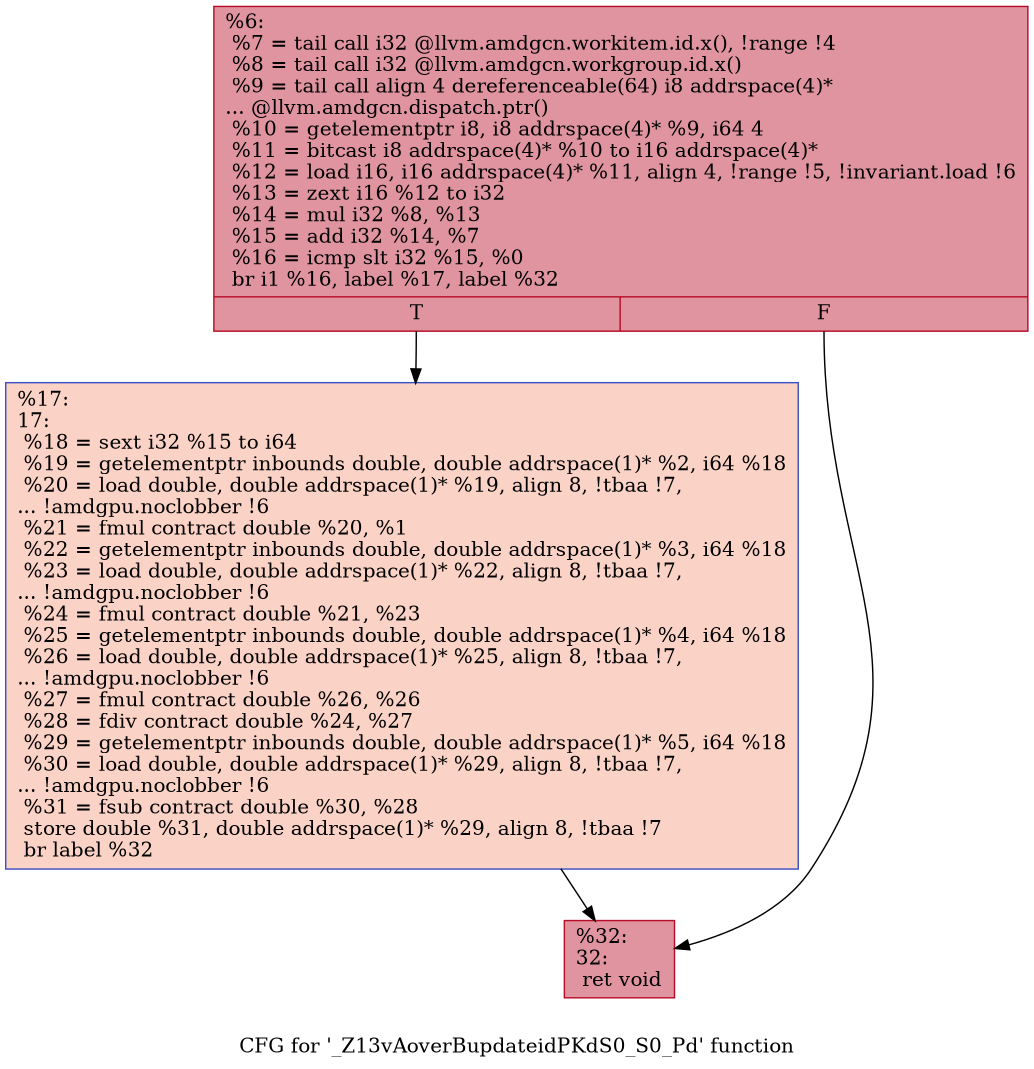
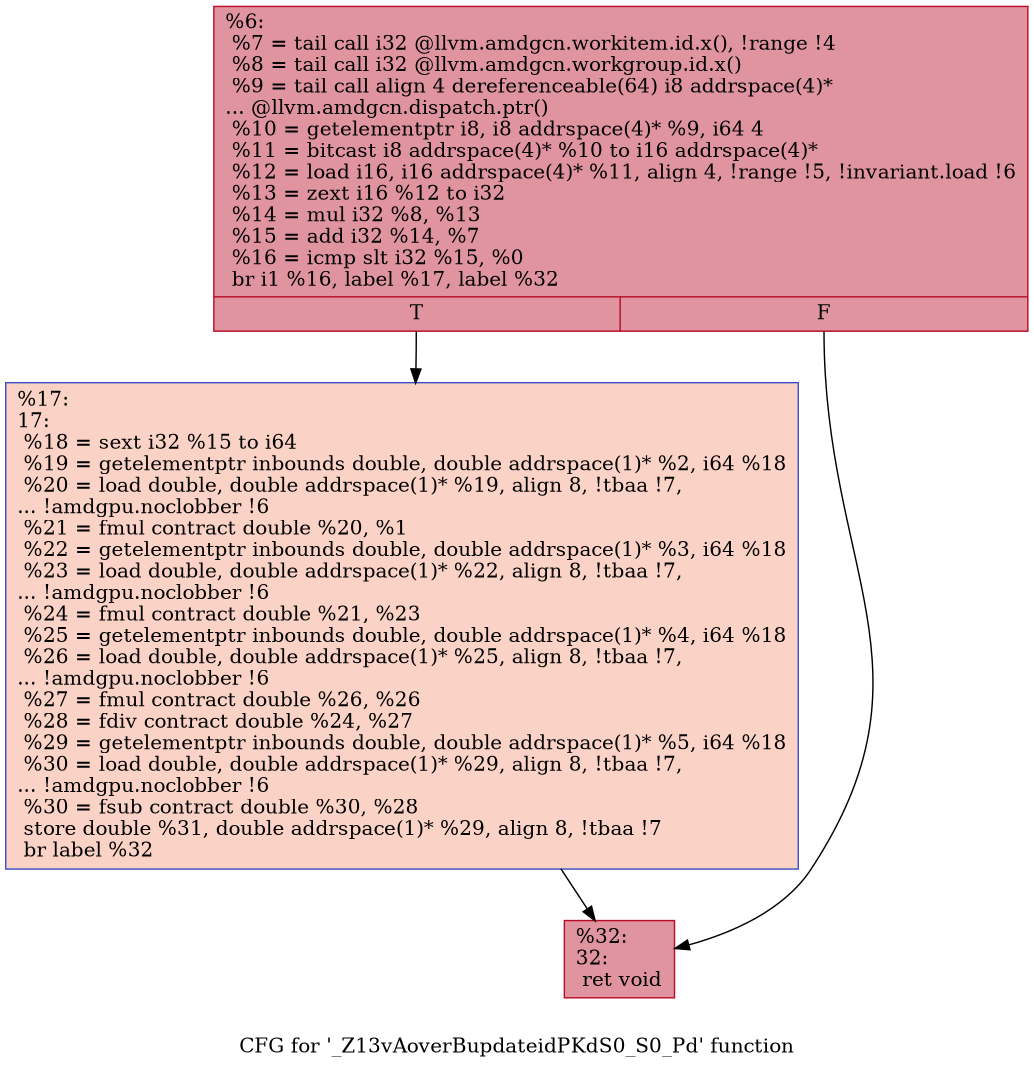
node "%17:": text "%31 = fsub contract double %30, %28" -> "%30 = fsub contract double %30, %28"
